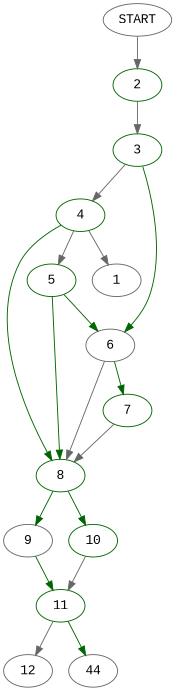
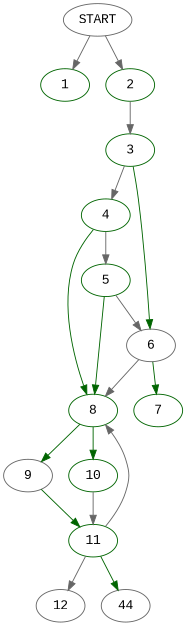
edge "4" -> "1": now "START" -> "1"
node "1": color gray40 -> darkgreen
edge "5" -> "6": color darkgreen -> gray40
edge "7" -> "8": now "11" -> "8"
